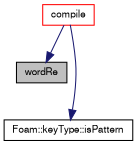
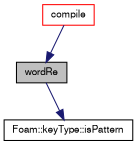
edge "compile" -> "Foam::keyType::isPattern": now "wordRe" -> "Foam::keyType::isPattern"
